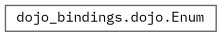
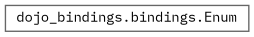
node "dojo_bindings.dojo.Enum": label "dojo_bindings.dojo.Enum" -> "dojo_bindings.bindings.Enum"
